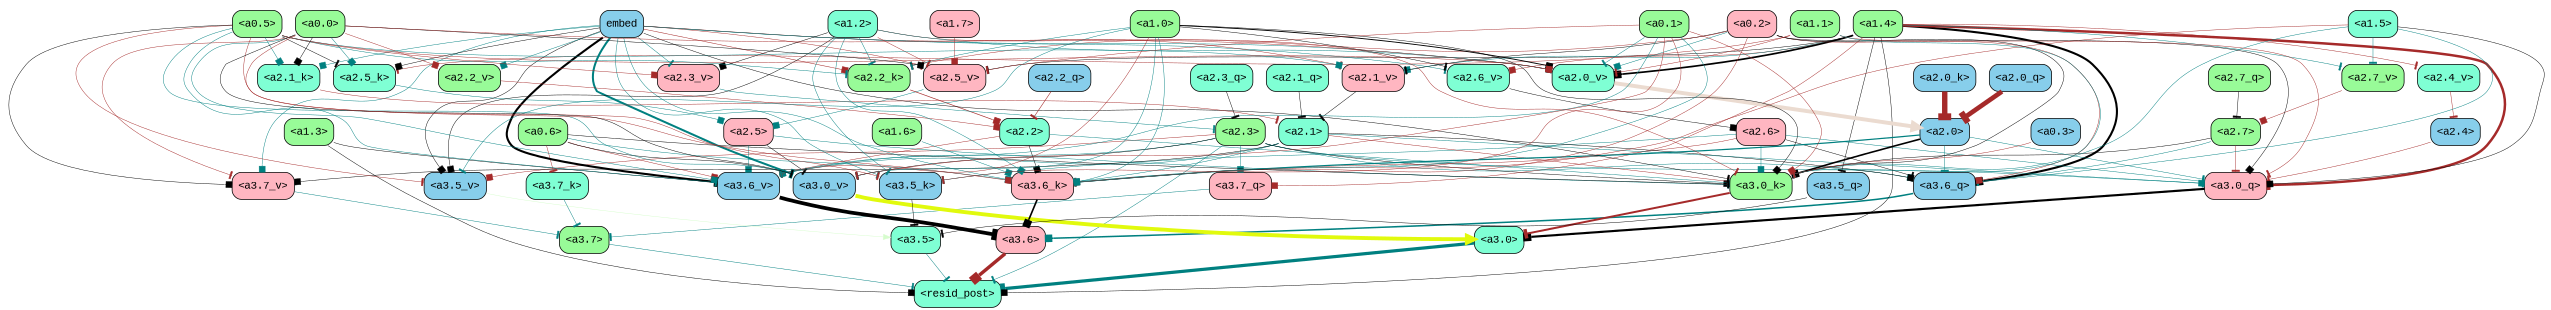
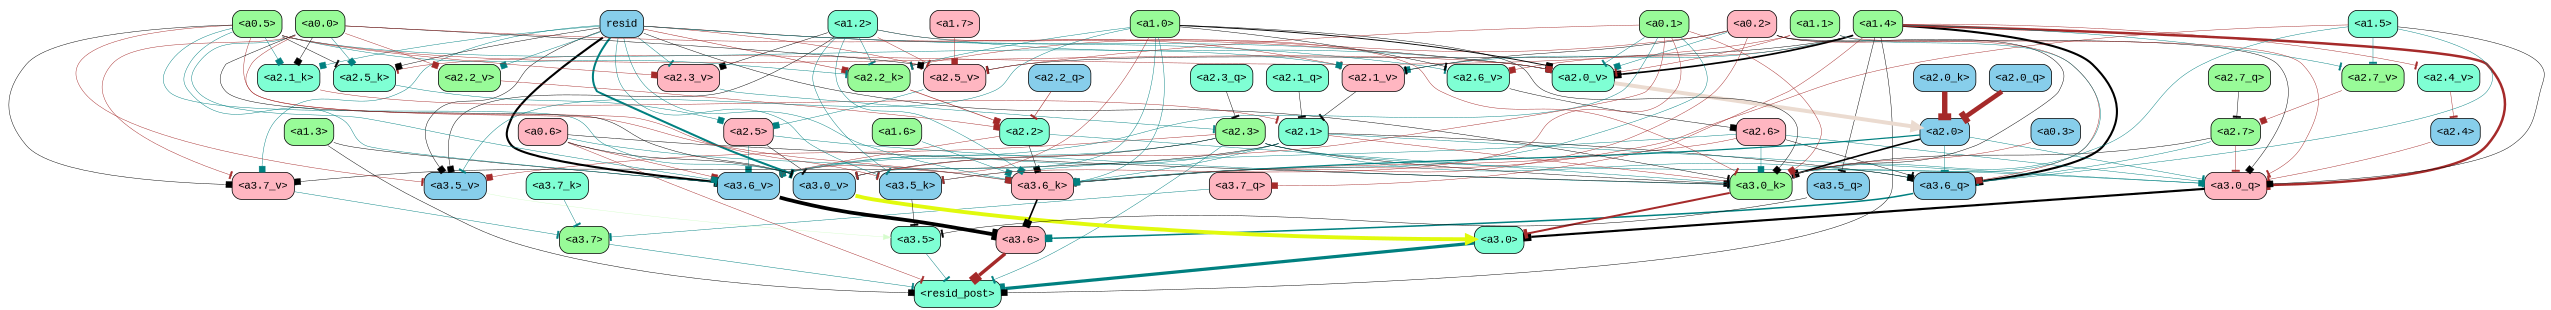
node "embed": label "embed" -> "resid"
node "<a0.6>": fillcolor palegreen -> lightpink
edge "<a2.3>" -> "<a3.7_q>": removed
edge "<a0.6>" -> "<a3.7_k>": now "<a0.6>" -> "<resid_post>"
